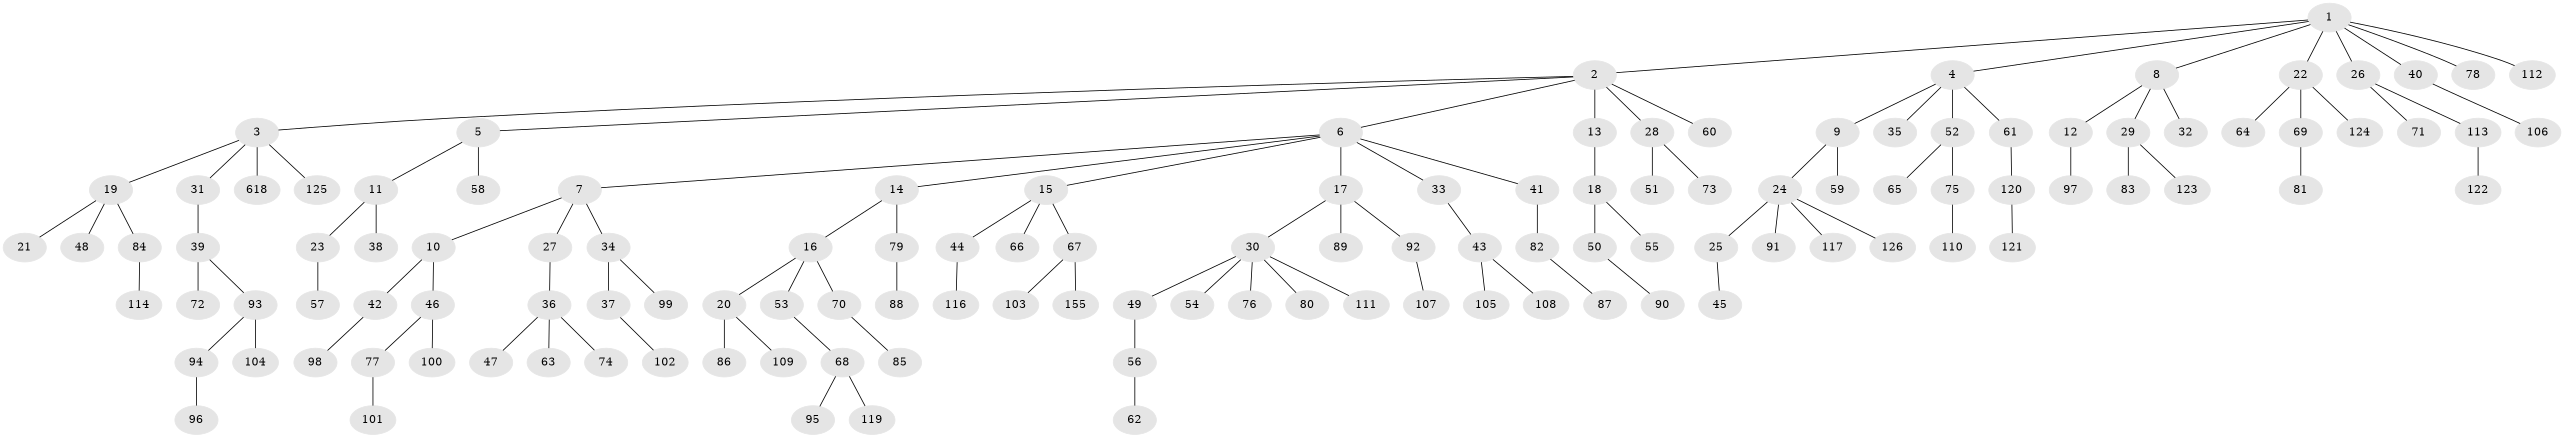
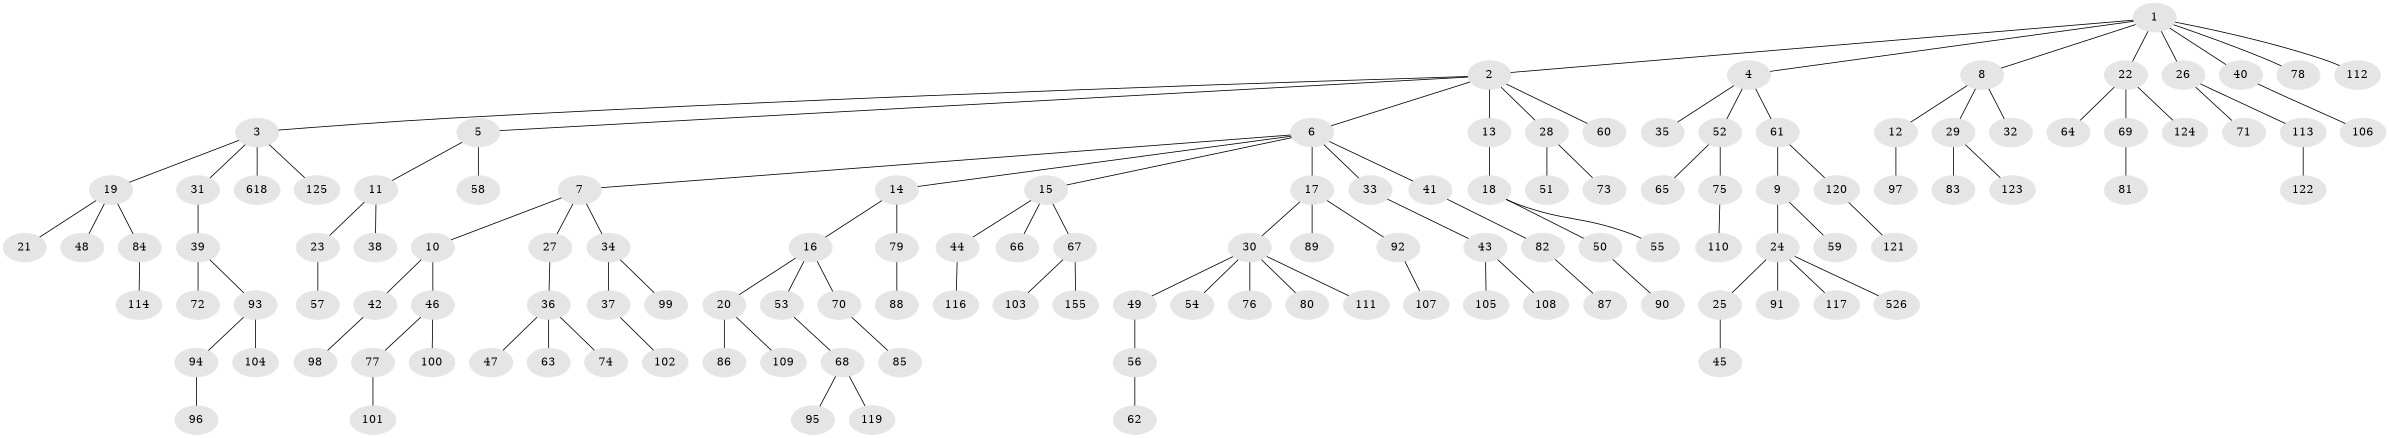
edge "4" -- "9": now "61" -- "9"
node "126": label "126" -> "526"
